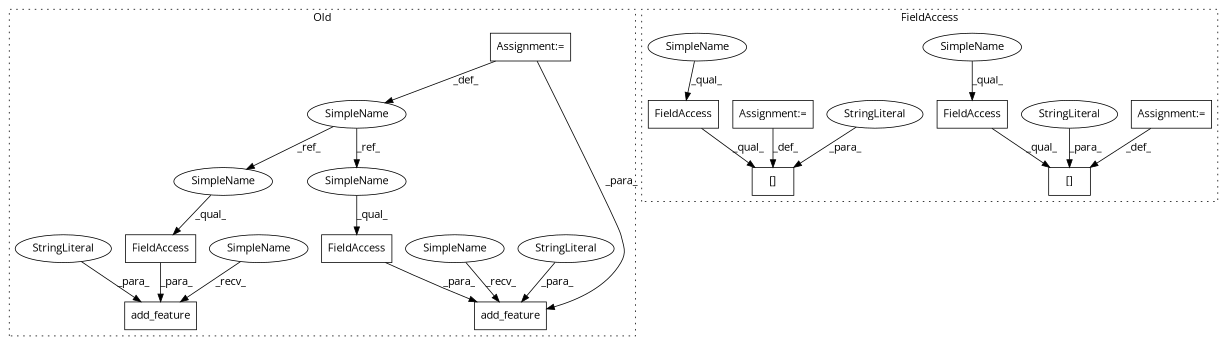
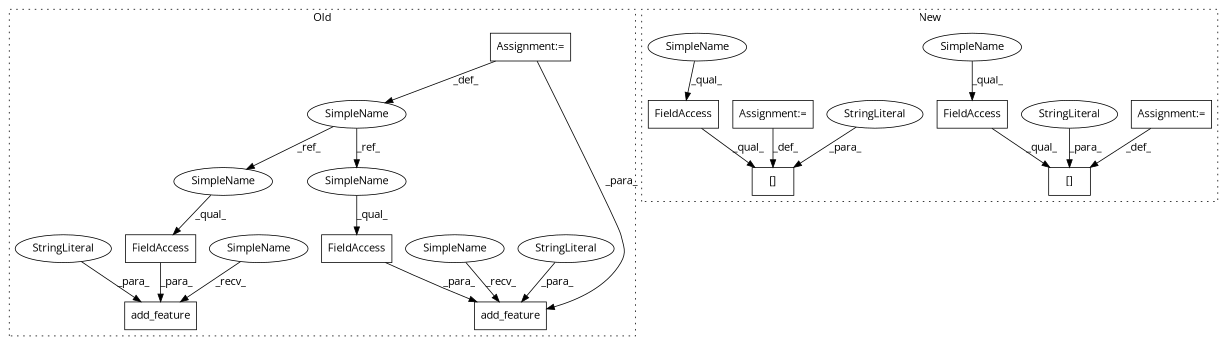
cluster "FieldAccess": label "FieldAccess" -> "New"
